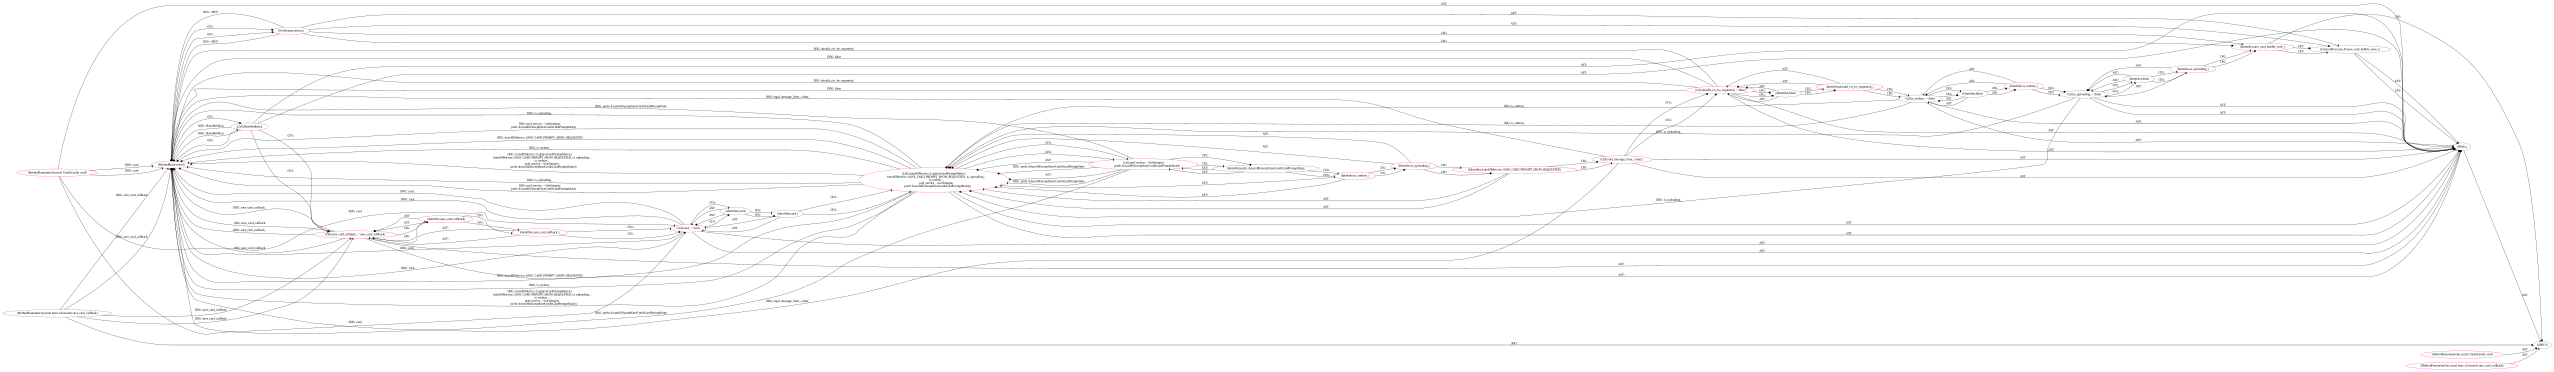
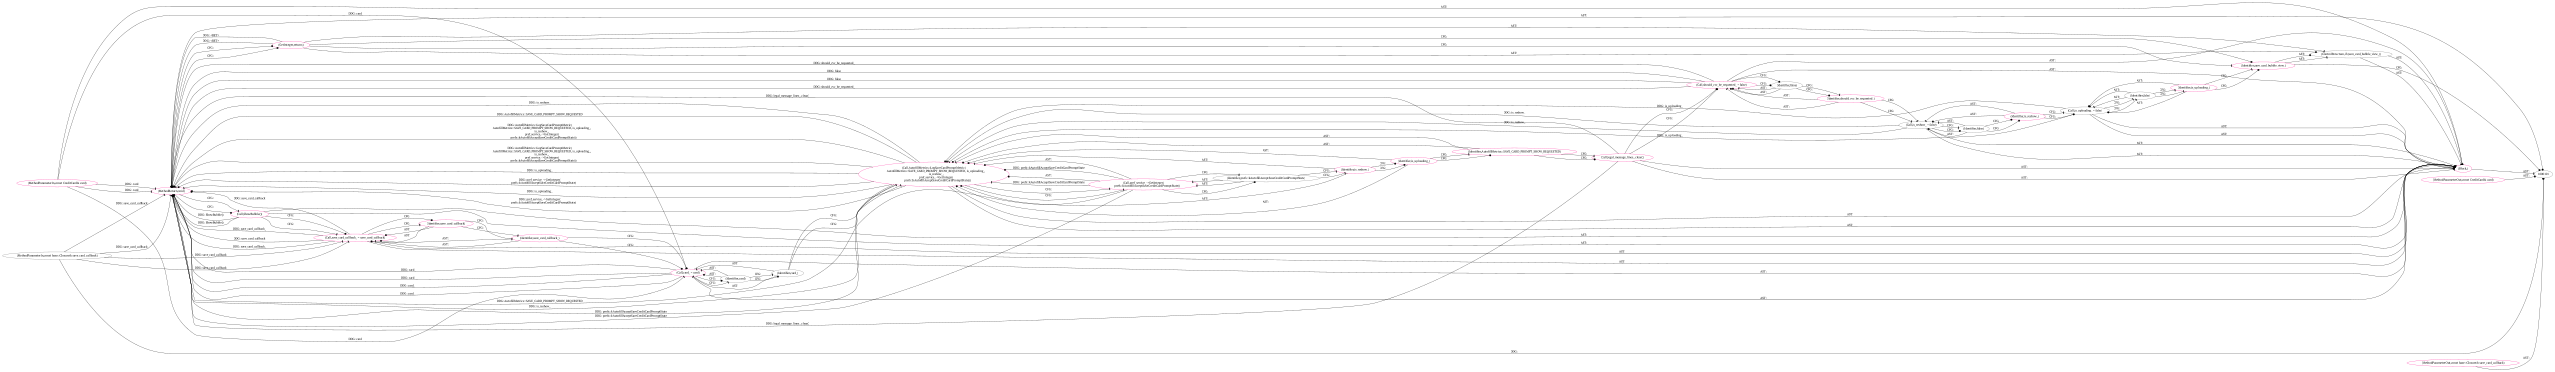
edge "(MethodReturn,void)" -> "1000101": added, label "AST:"
node "(Call,void_message_lines_.clear())": label "(Call,void_message_lines_.clear())" -> "(Call,legal_message_lines_.clear())"
